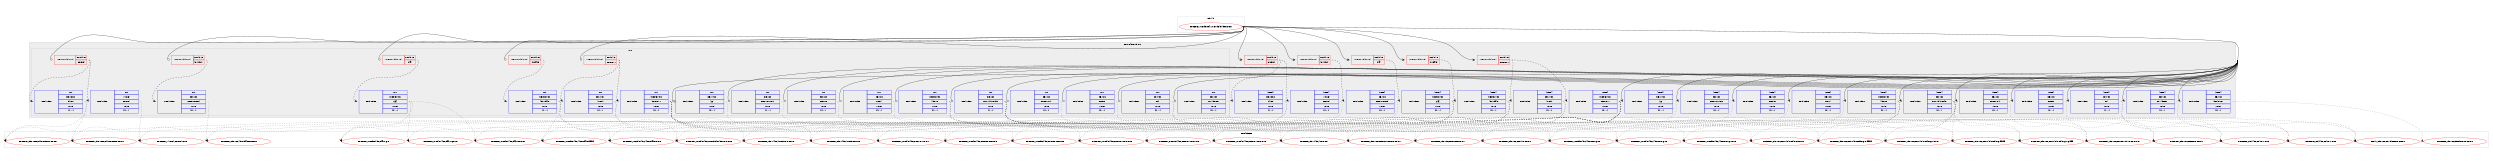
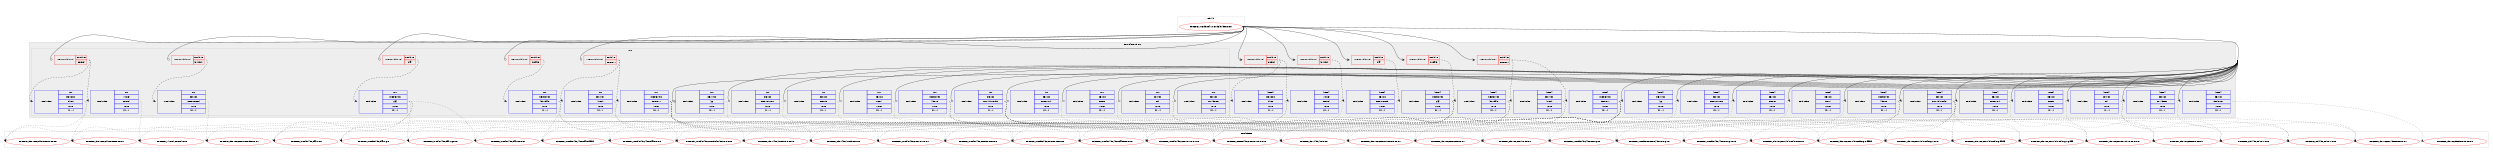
node "portage://dev-qt/libsndfile-5.15.14": label "portage://dev-qt/libsndfile-5.15.14" -> "portage://dev-qt/qtgamepad-5.15.14"
node "portage://media-libs/tiff-4.5.1": added
node "portage://media-libs/openexr-3.2.3-r2": label "portage://media-libs/openexr-3.2.3-r2" -> "portage://media-libs/libsndfile-3.2.3-r2"
node "portage://opencl-libs/openexr-3.2.4-r2": label "portage://opencl-libs/openexr-3.2.4-r2" -> "portage://media-libs/openexr-3.2.4-r2"
node "portage://media-libs/openexr-3.1.5-r1": label "portage://media-libs/openexr-3.1.5-r1" -> "portage://qttest-libs/openexr-3.1.5-r1"
node "portage://media-libs/libpng-1.6.43": label "portage://media-libs/libpng-1.6.43" -> "portage://media-portage/libpng-1.6.43"
node "qtgui://dev-qt/qtwidgets-5.15.14": label "qtgui://dev-qt/qtwidgets-5.15.14" -> "portage://dev-qt/qtwidgets-5.15.14"
